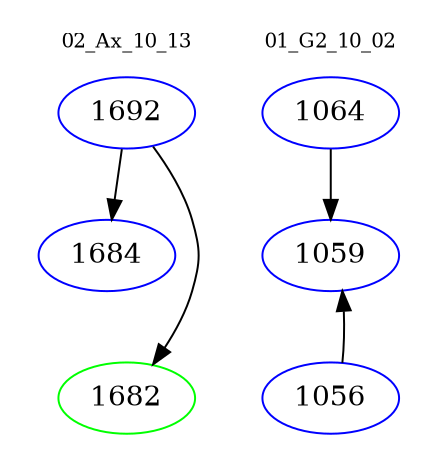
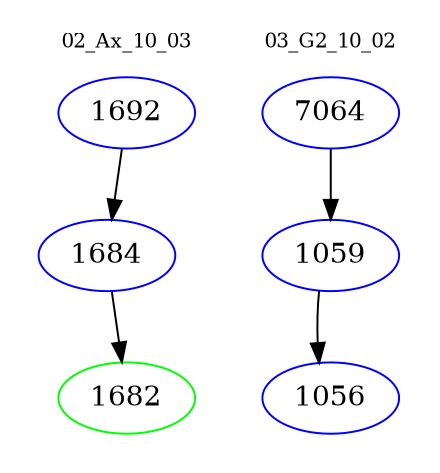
cluster "02_Ax_10_13": label "02_Ax_10_13" -> "02_Ax_10_03"
cluster "01_G2_10_02": label "01_G2_10_02" -> "03_G2_10_02"
node "1064": label "1064" -> "7064"
edge "1692" -> "1682": now "1684" -> "1682"
edge "1056" -> "1059": reversed
